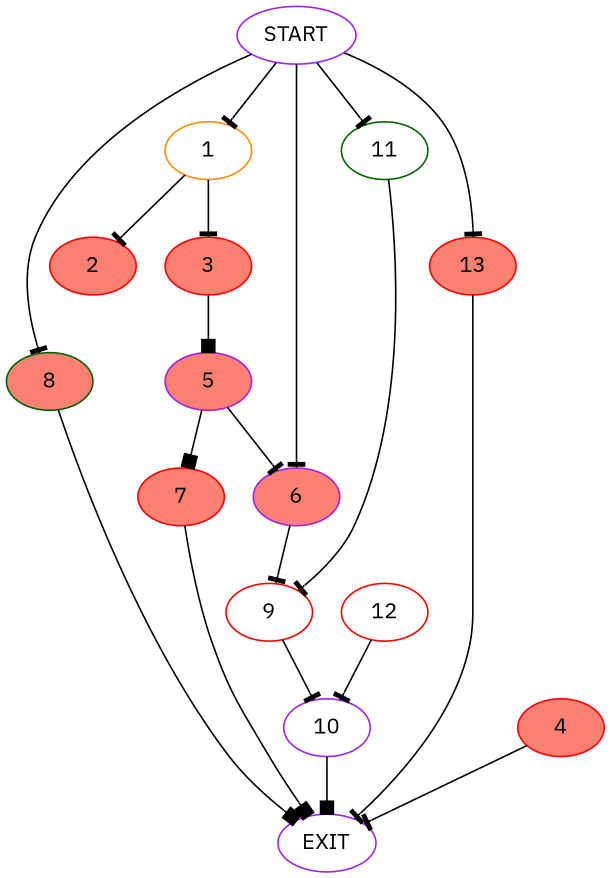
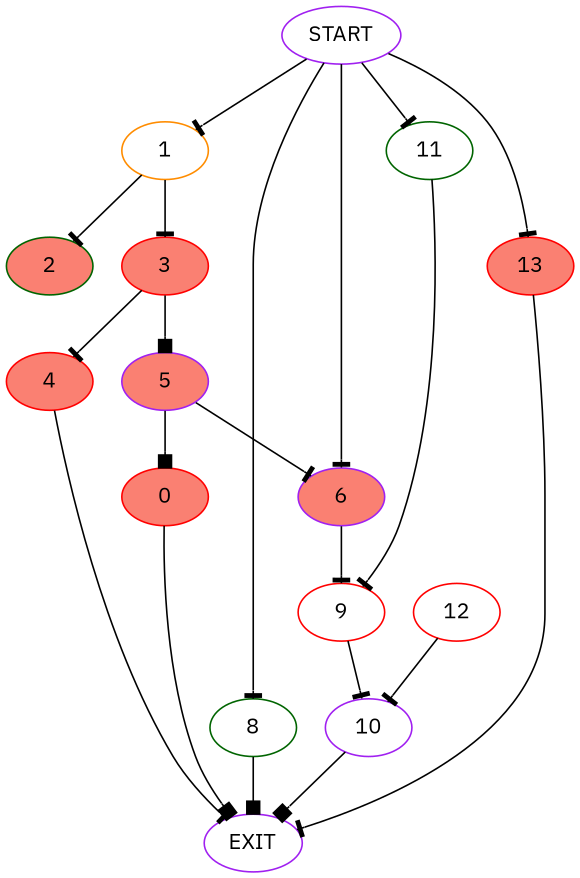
node "2": color red -> darkgreen
edge "3" -> "4": added
node "8": fillcolor salmon -> white
node "7": label "7" -> "0"
